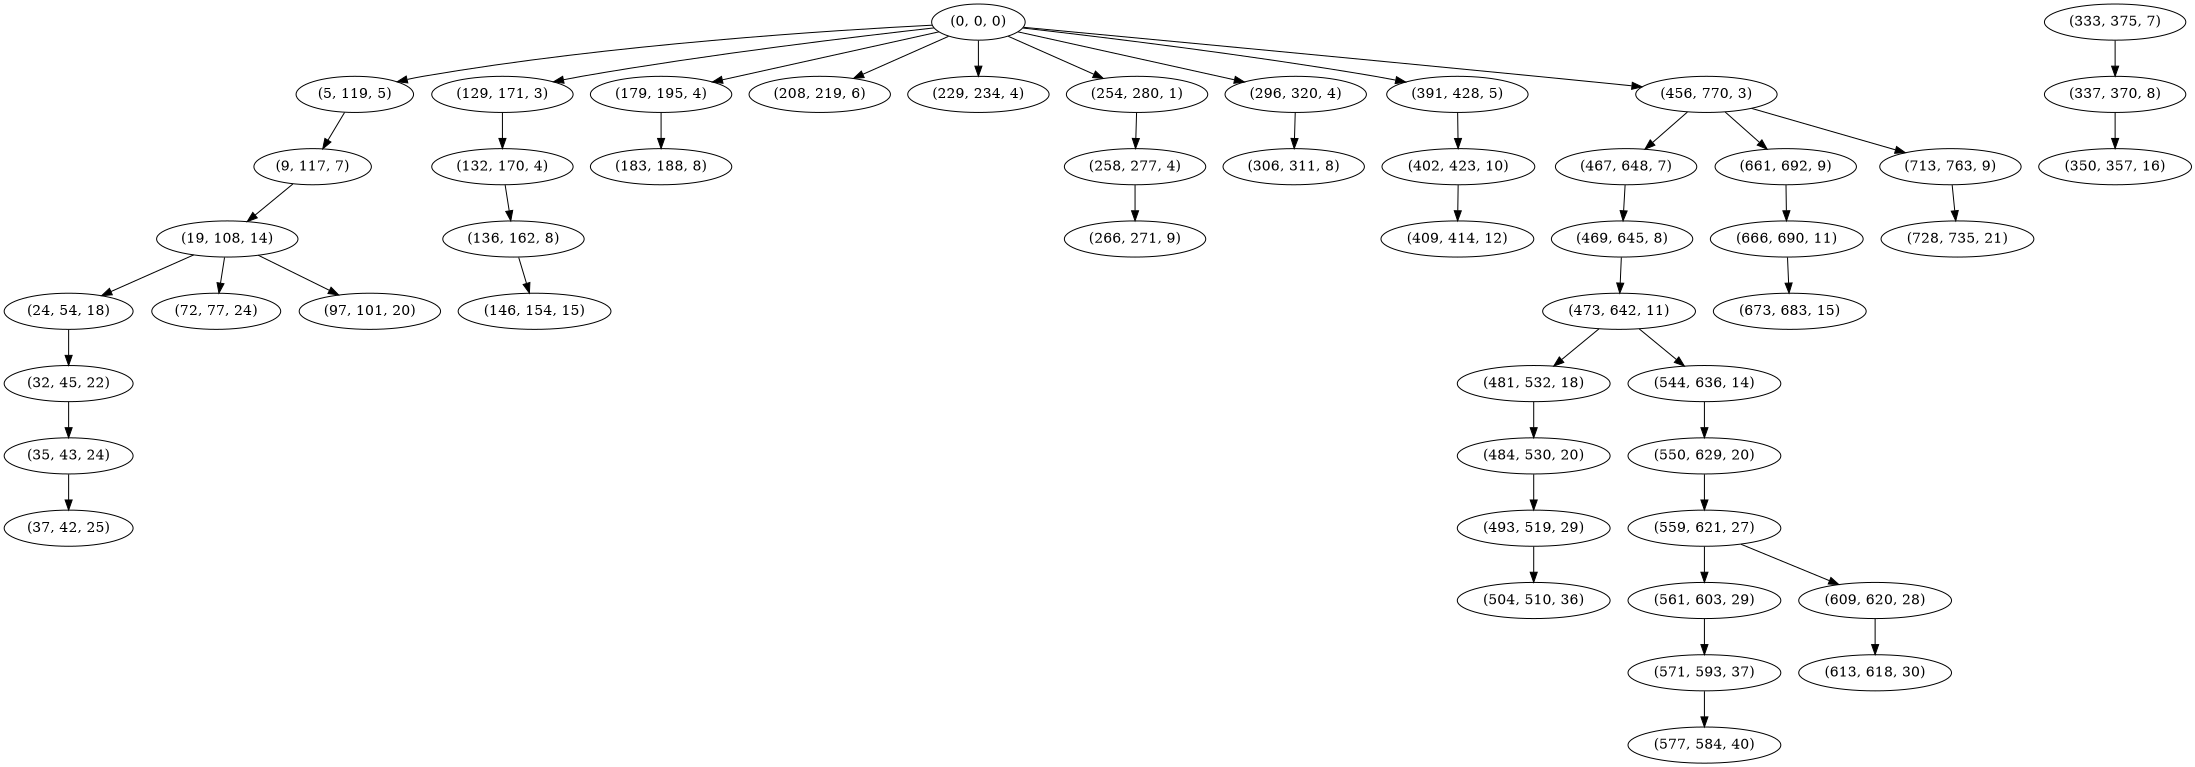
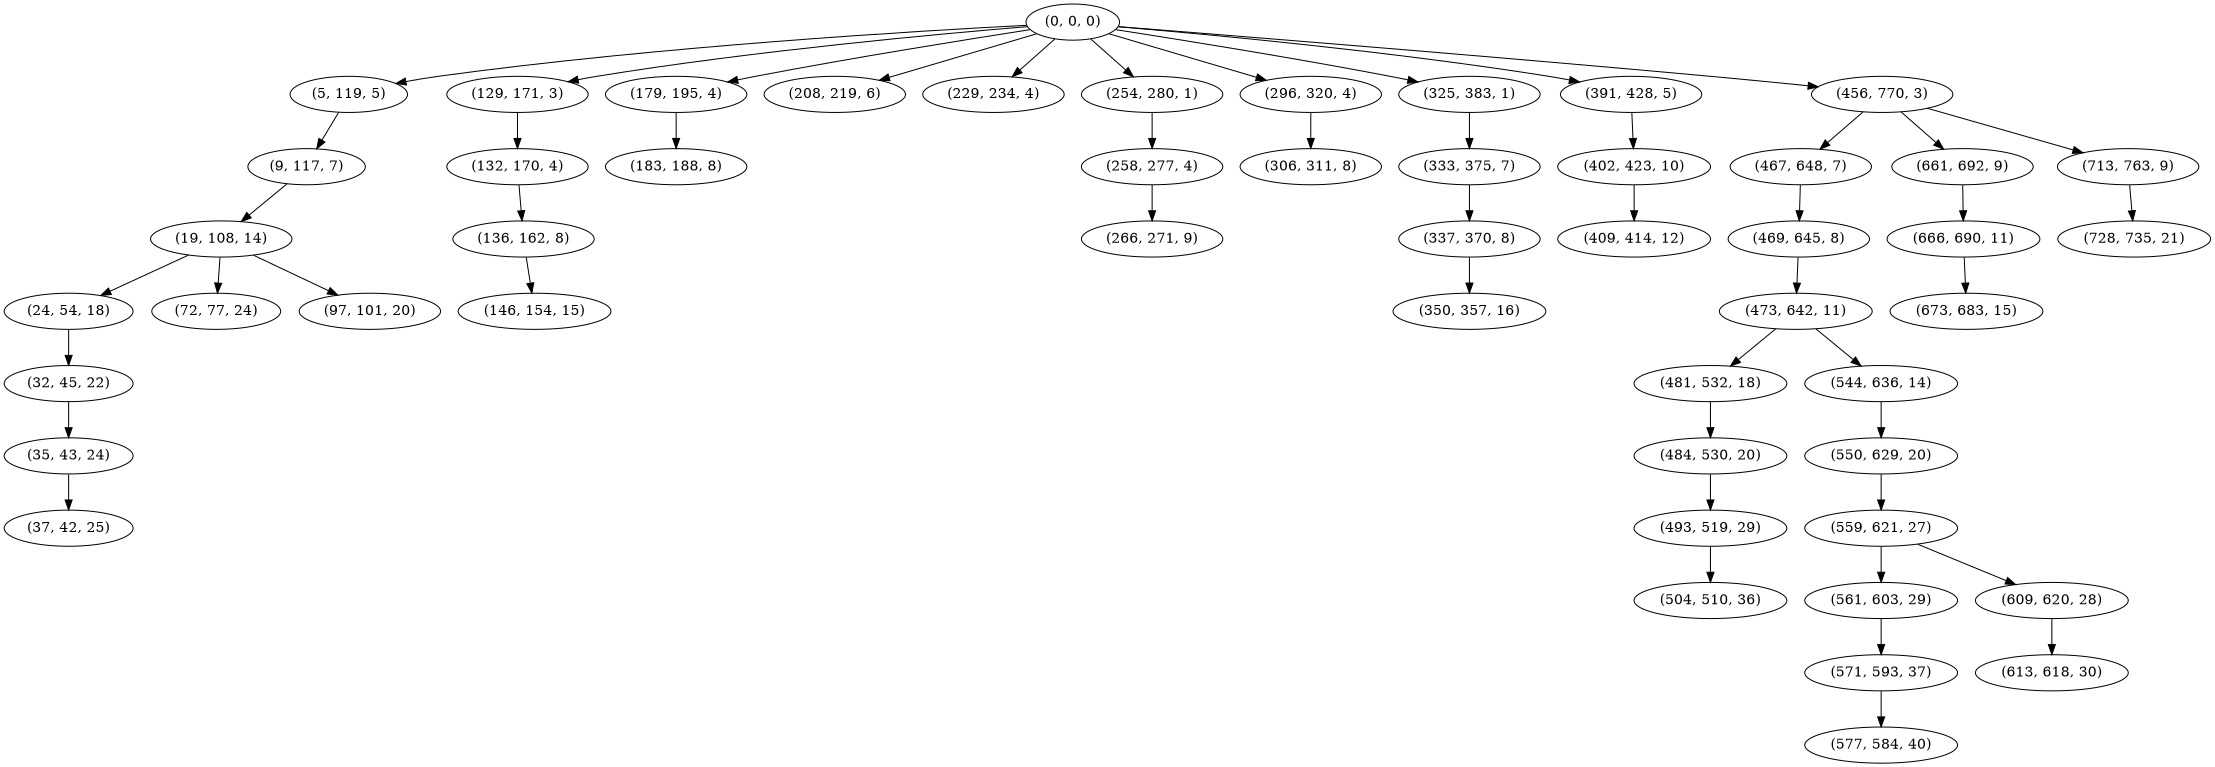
node "(325, 383, 1)": added
